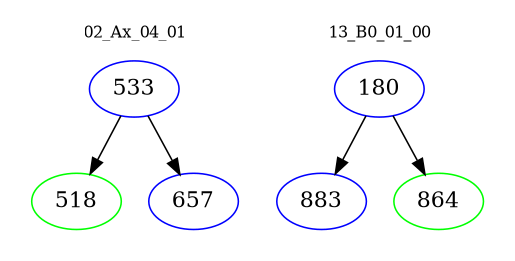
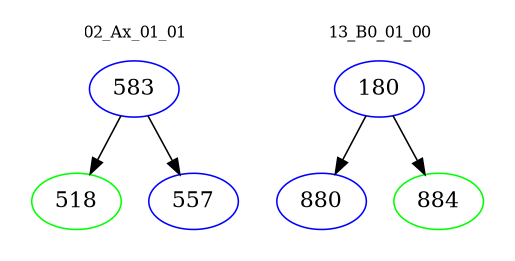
cluster "02_Ax_04_01": label "02_Ax_04_01" -> "02_Ax_01_01"
node "533": label "533" -> "583"
node "657": label "657" -> "557"
node "883": label "883" -> "880"
node "864": label "864" -> "884"
